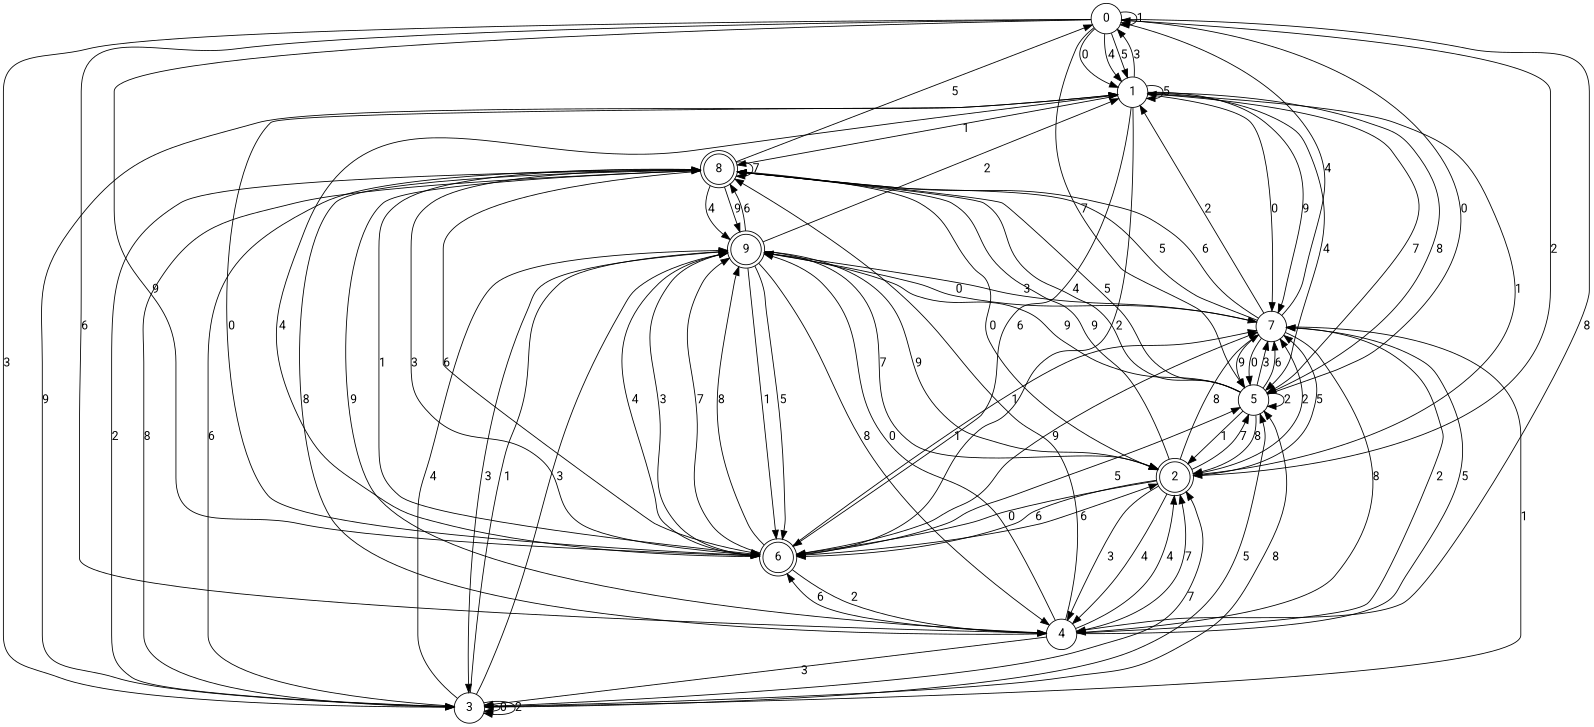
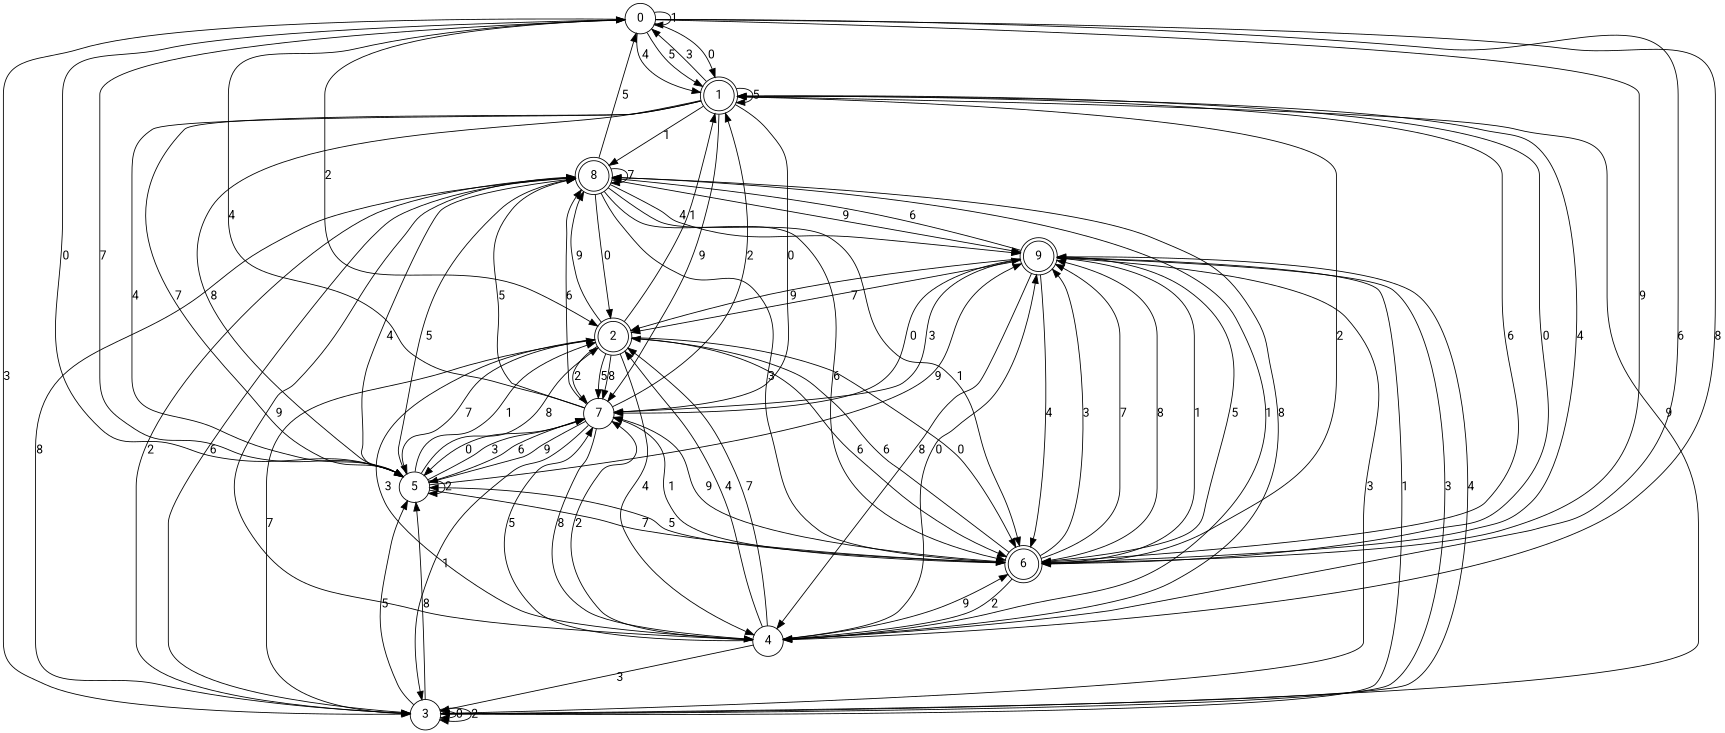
node "1": shape circle -> doublecircle
edge "9" -> "1": removed, label "2"
edge "5" -> "6": added, label "7"
edge "4" -> "6": label "6" -> "9"
